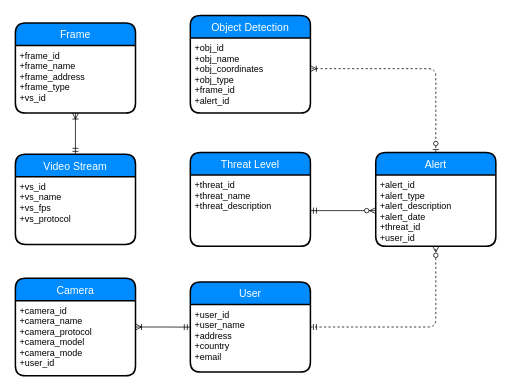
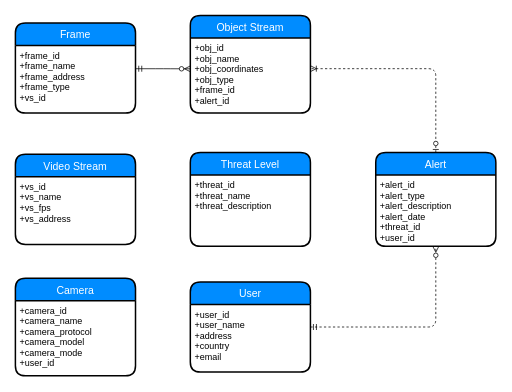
node "Object Detection": label "Object Detection" -> "Object Stream"
edge "+obj_id +obj_name +obj_coordinates +obj_type +frame_id +alert_id" -- "+frame_id +frame_name +frame_address +frame_type +vs_id": added
edge "+frame_id +frame_name +frame_address +frame_type +vs_id" -- "Video Stream": removed
node "+vs_id +vs_name +vs_fps +vs_protocol": label "+vs_id +vs_name +vs_fps +vs_protocol" -> "+vs_id +vs_name +vs_fps +vs_address"
edge "+threat_id +threat_name +threat_description" -- "+alert_id +alert_type +alert_description +alert_date +threat_id +user_id": removed
edge "Camera" -- "+user_id +user_name +address +country +email": removed
